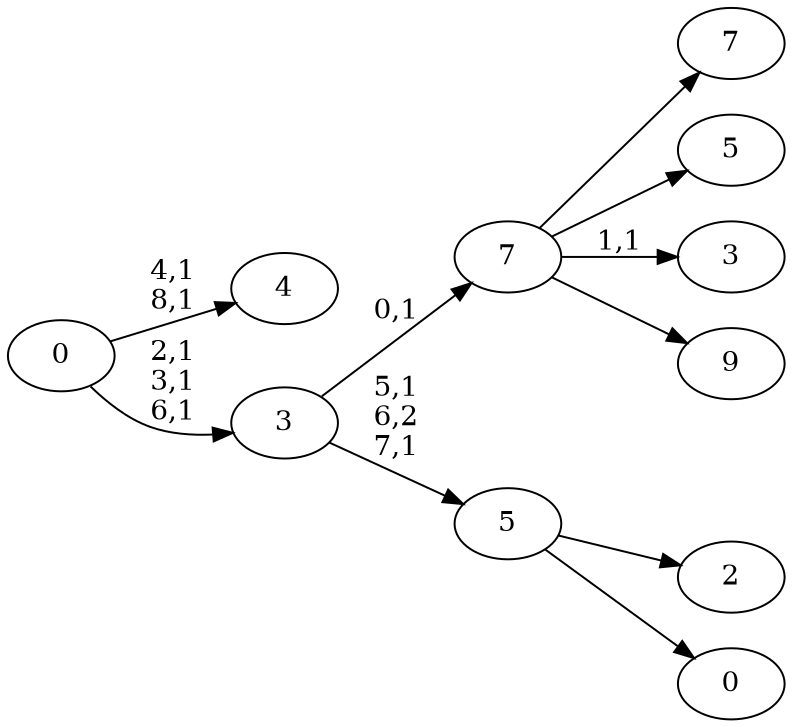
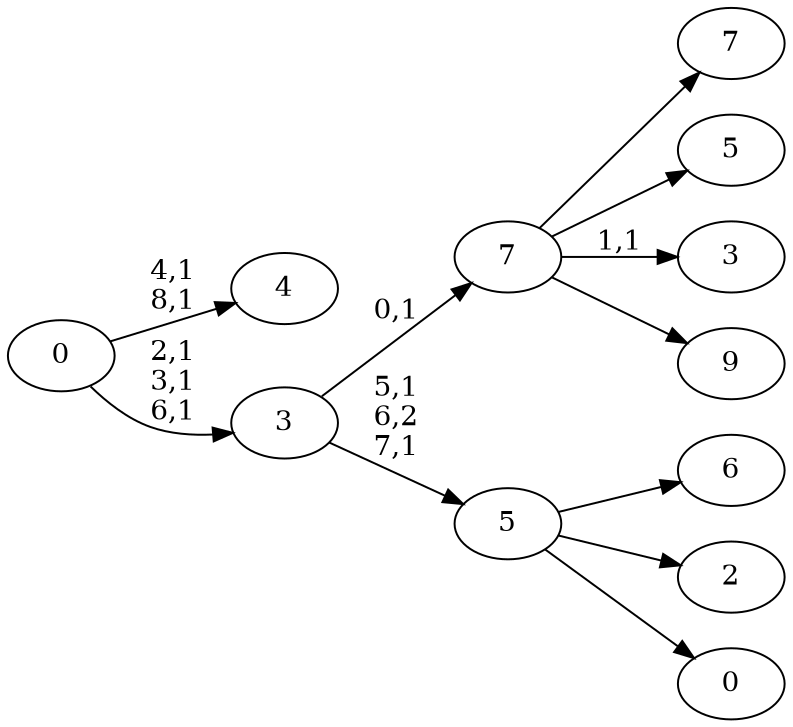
node "6": added
